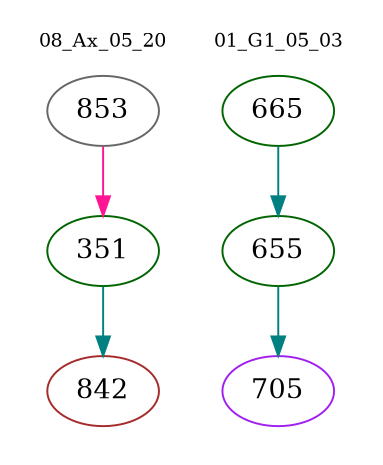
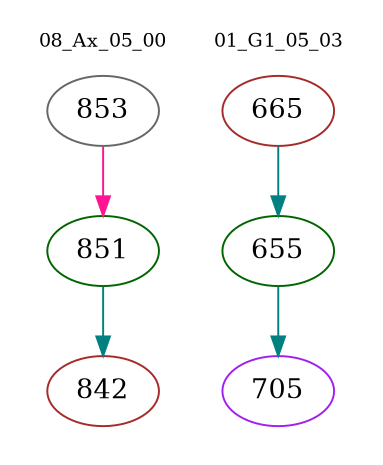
cluster "08_Ax_05_20": label "08_Ax_05_20" -> "08_Ax_05_00"
node "665": color darkgreen -> brown
node "351": label "351" -> "851"
